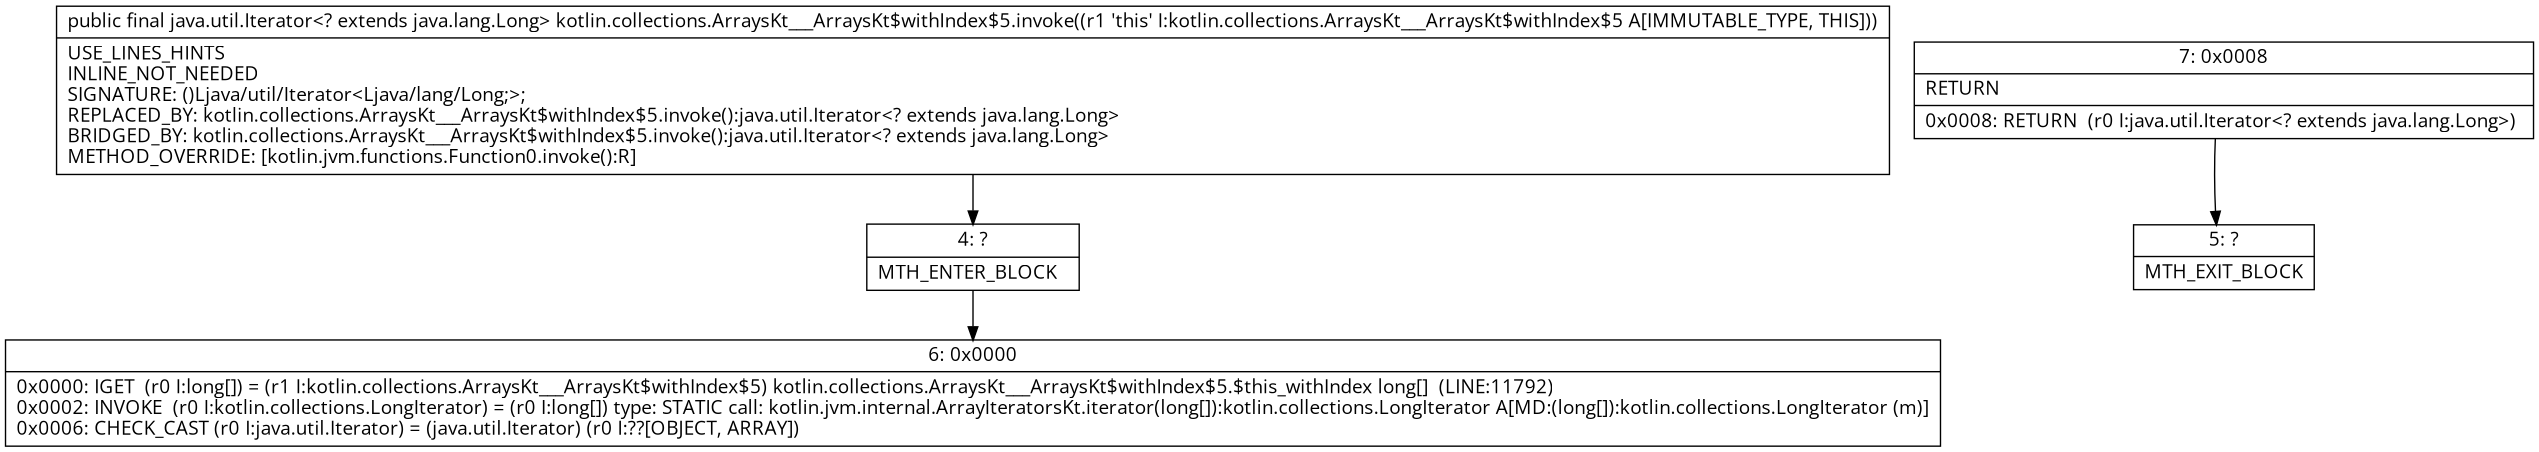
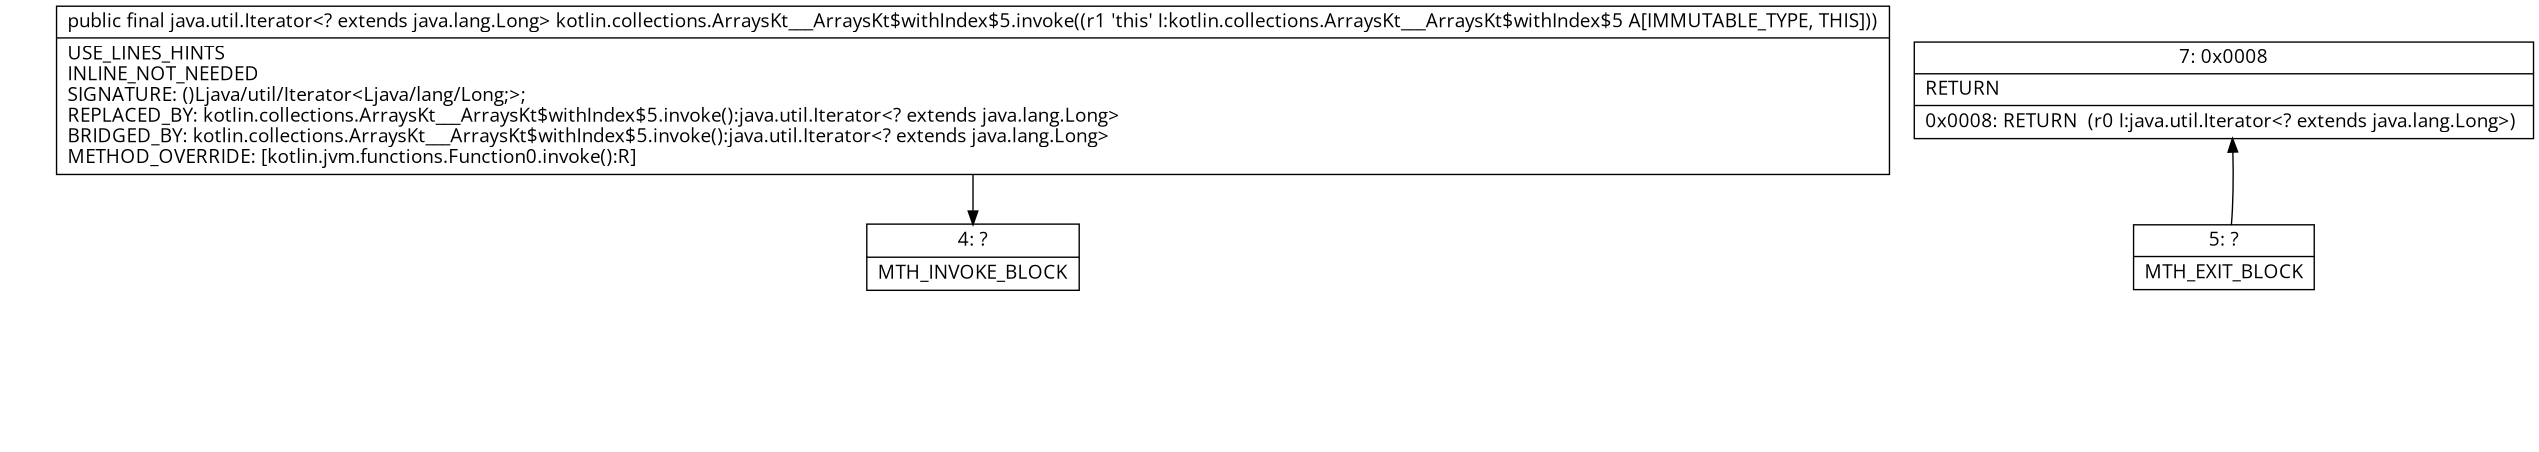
edge "7: 0x0008" -> "5: ?": reversed
node "4: ?": text "MTH_ENTER_BLOCK" -> "MTH_INVOKE_BLOCK"
node "6: 0x0000": removed
